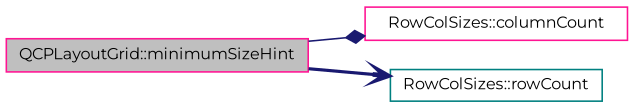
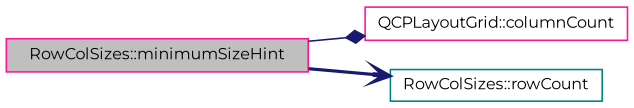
node "RowColSizes::columnCount": label "RowColSizes::columnCount" -> "QCPLayoutGrid::columnCount"
node "QCPLayoutGrid::minimumSizeHint": label "QCPLayoutGrid::minimumSizeHint" -> "RowColSizes::minimumSizeHint"
